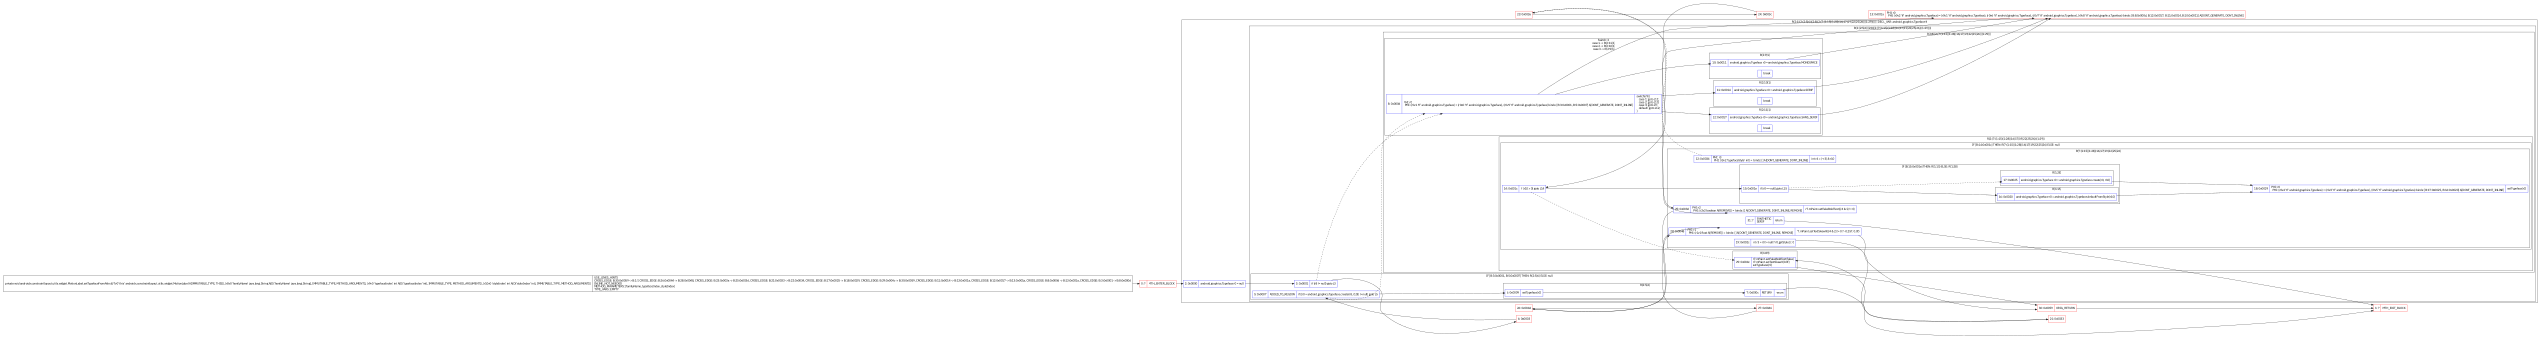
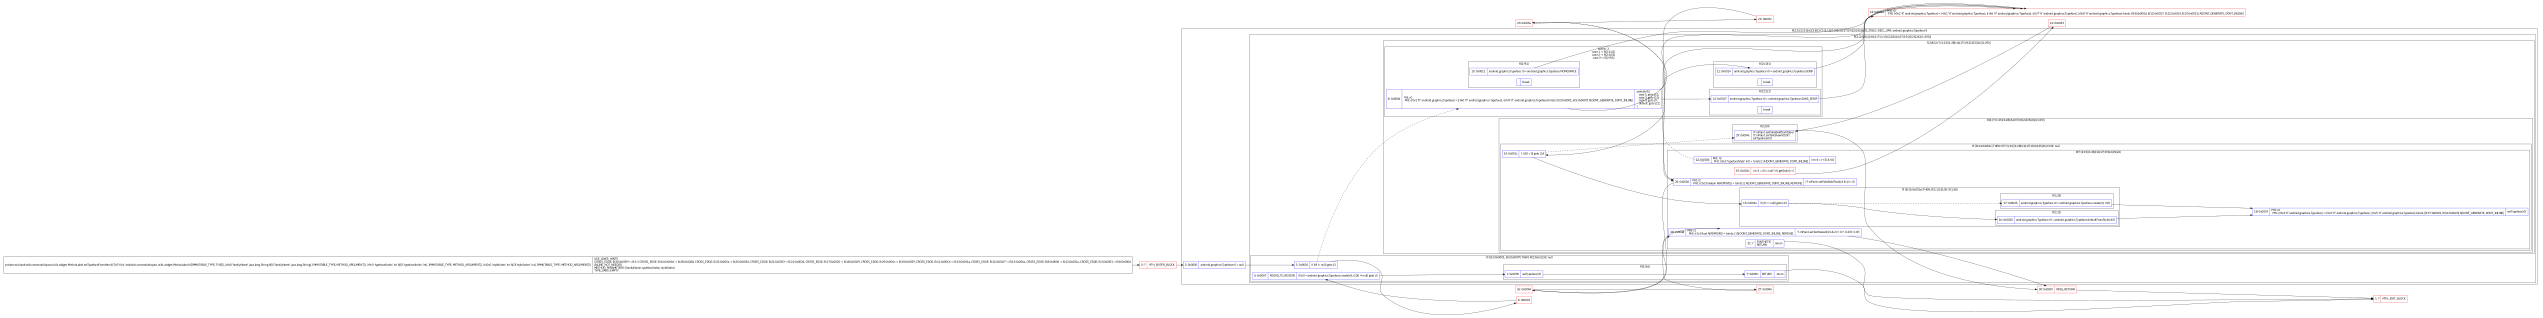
edge "8: 0x000d" -> "10: 0x0011": removed
edge "5: 0x0007" -> "8: 0x000d": removed
node "31: ?": text "SERIF" -> "RETURN"
node "19: 0x002c": color blue -> red
